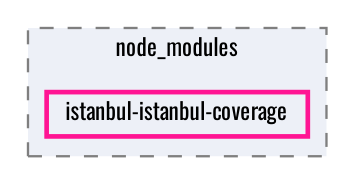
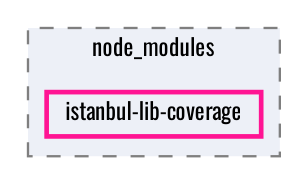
node "istanbul-istanbul-coverage": label "istanbul-istanbul-coverage" -> "istanbul-lib-coverage"
